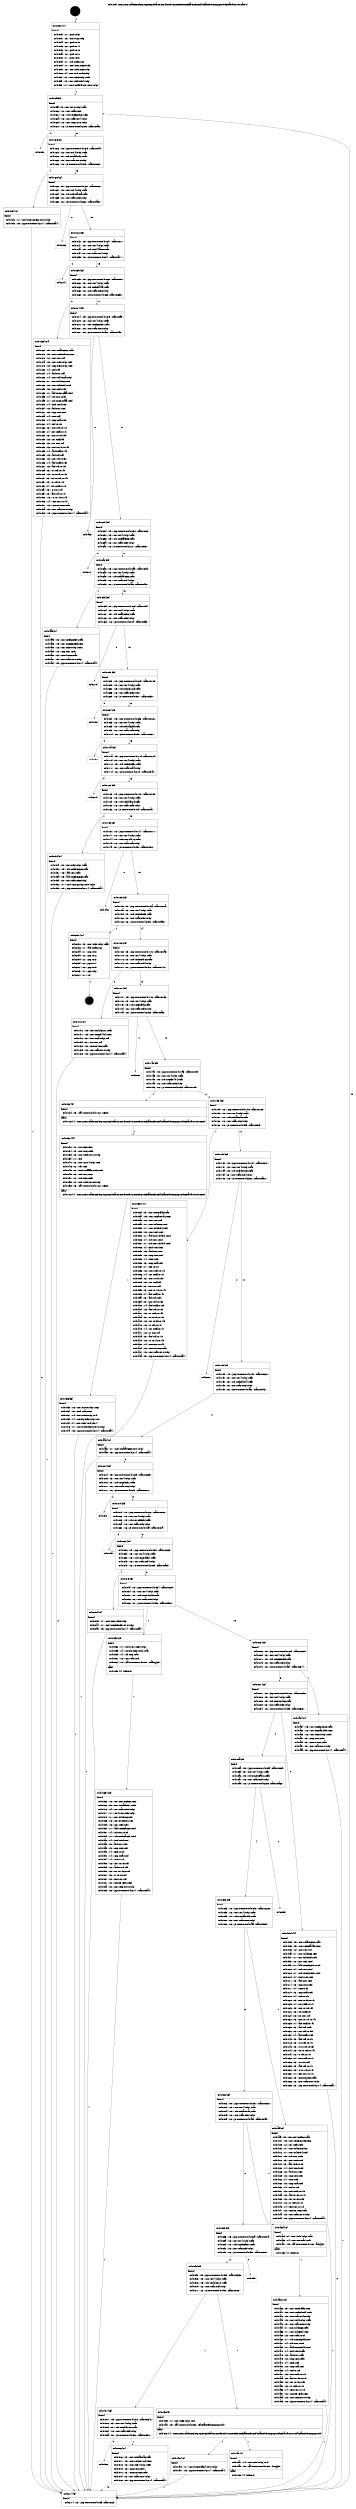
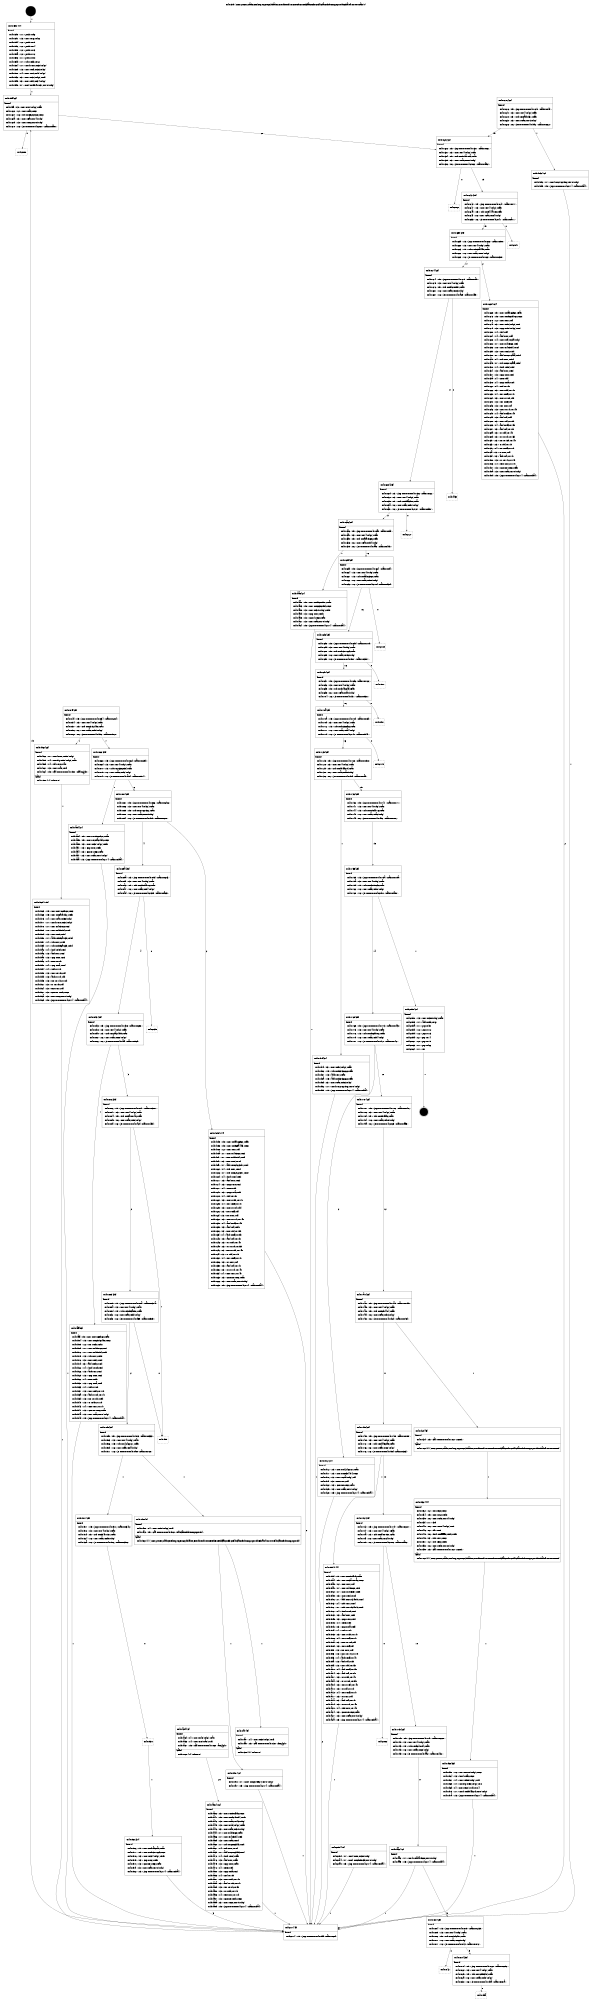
edge "0x4015ff [23]" -> "0x401616 [22]": now "0x4015ff [23]" -> "0x40162c [22]"
node "0x401dbc": removed
node "0x4020c5": removed
node "0x401836 [25]": removed
edge "0x40184f [25]" -> "0x401868 [25]": label " 16" -> " 7"
edge "0x4018cc [25]" -> "0x401a2f [13]": now "0x4018cc [25]" -> "0x401f59"
edge "0x401a2f [13]" -> "0x401a3c [102]": label " 1" -> " 20"
edge "0x401917 [25]" -> "0x40196c [27]": now "0x401930" -> "0x40196c [27]"
